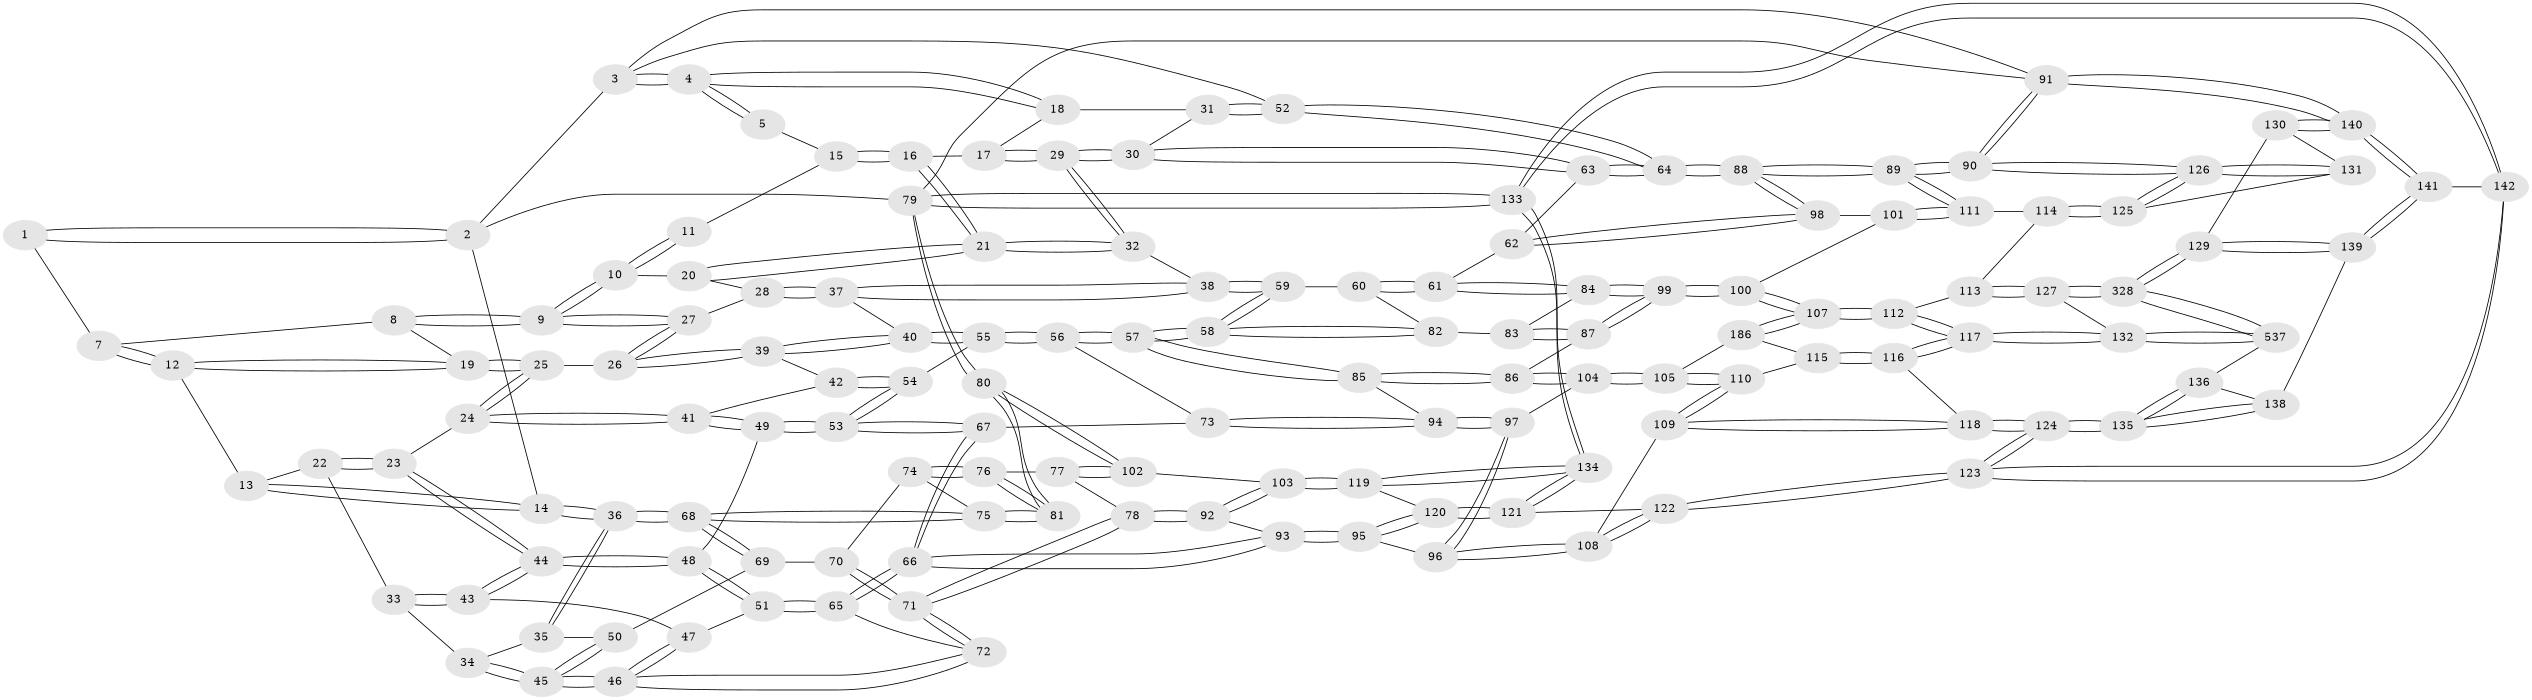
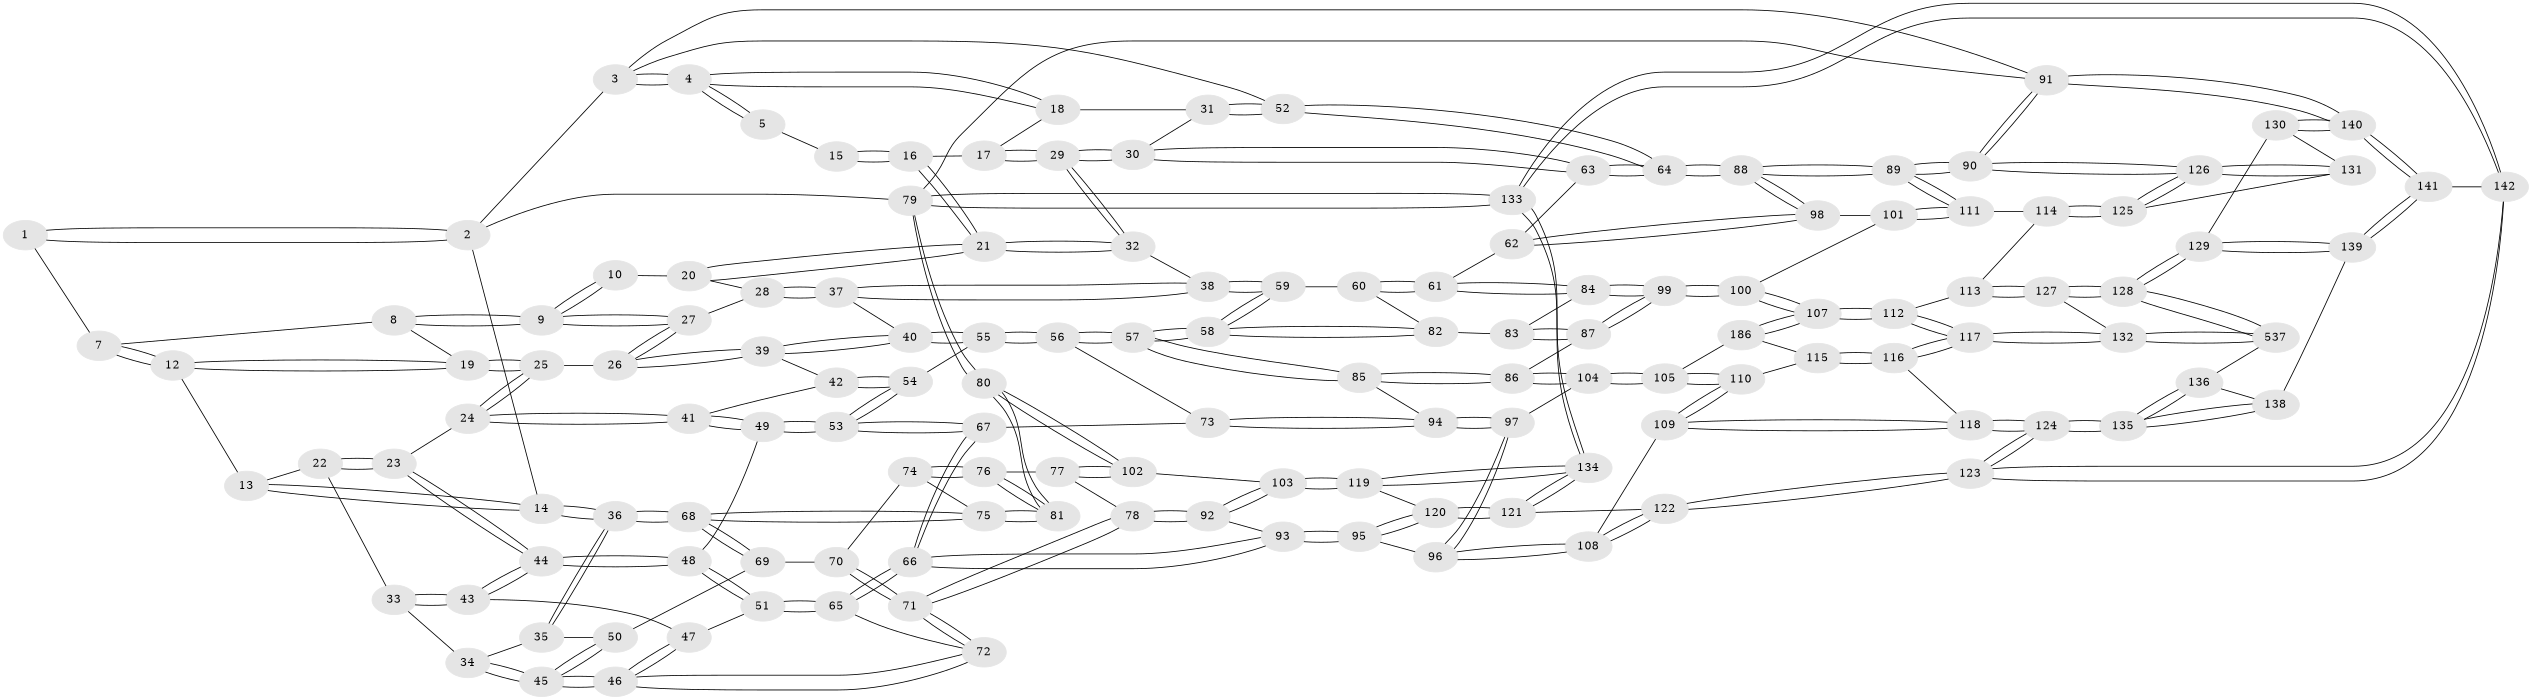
node "11": removed
node "328": label "328" -> "128"
